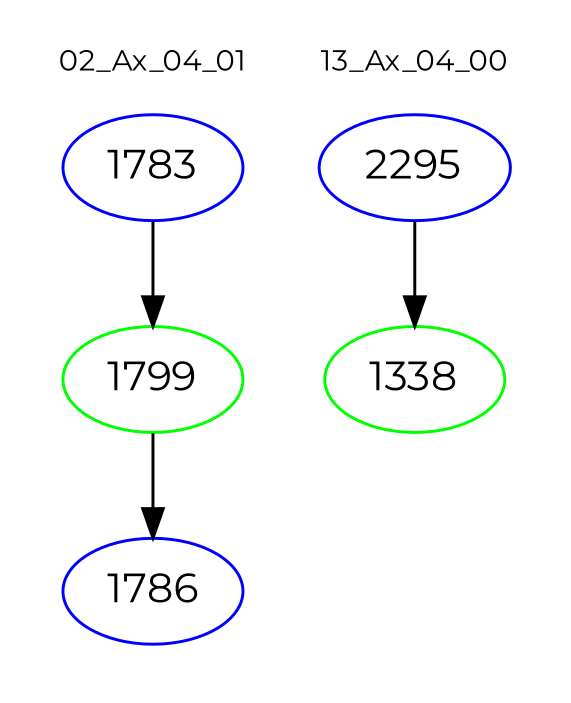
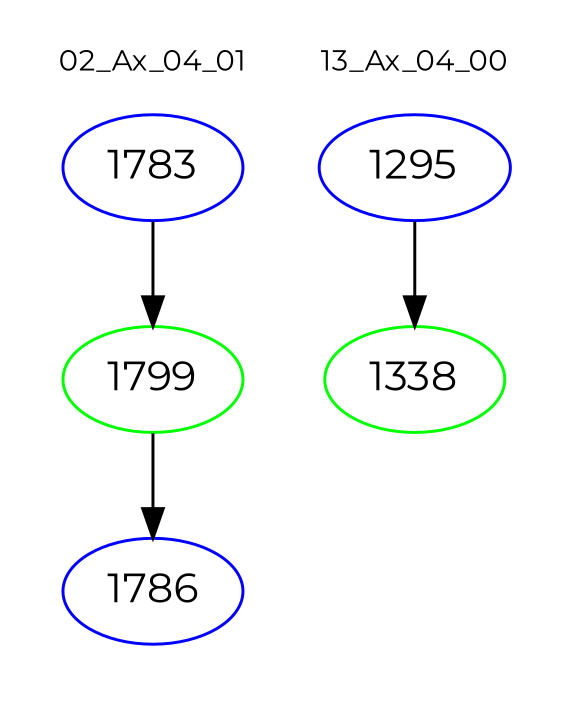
node "2295": label "2295" -> "1295"
